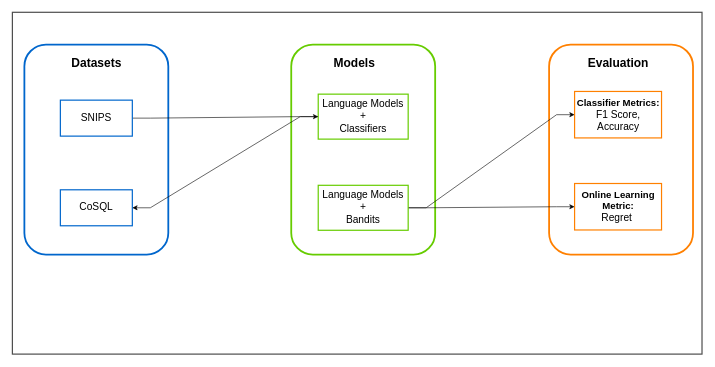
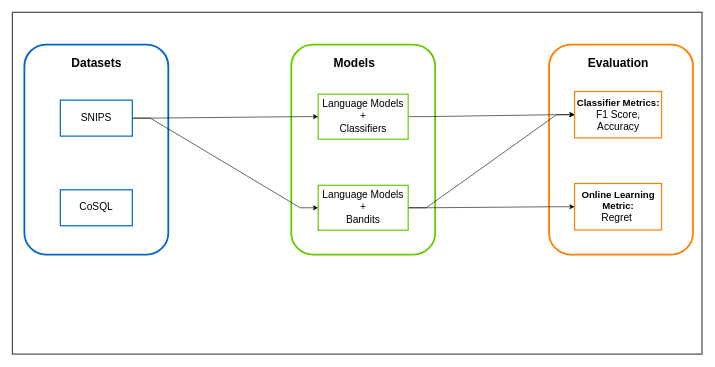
edge "Language Models +Classifiers" -> "CoSQL": now "Language Models +Classifiers" -> "Classifier Metrics: F1 Score,Accuracy"
edge "SNIPS" -> "Language Models +Bandits": added
